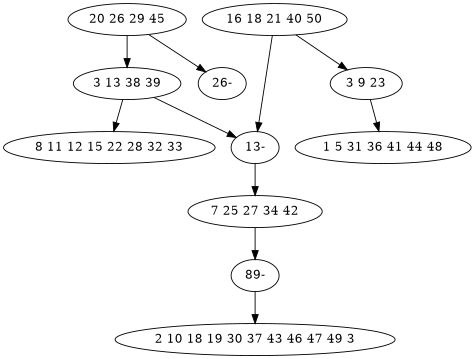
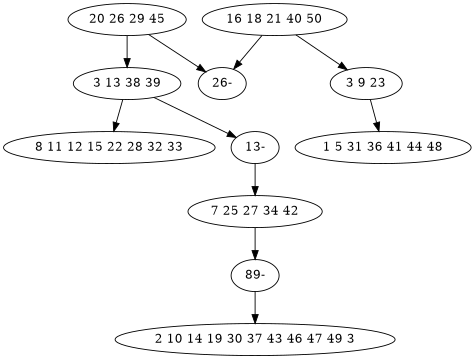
edge "16 18 21 40 50" -> "13-": now "16 18 21 40 50" -> "26-"
node "2 10 18 19 30 37 43 46 47 49 3": label "2 10 18 19 30 37 43 46 47 49 3" -> "2 10 14 19 30 37 43 46 47 49 3"
